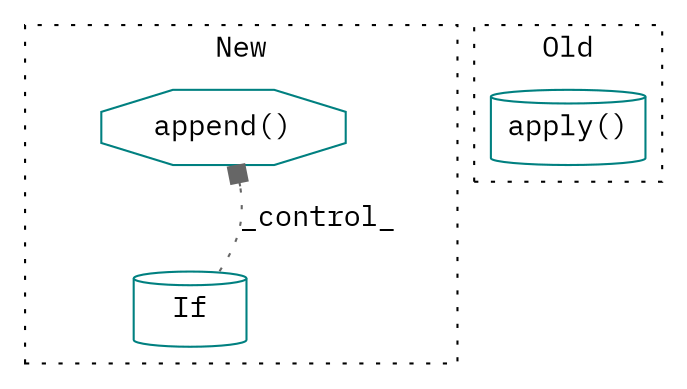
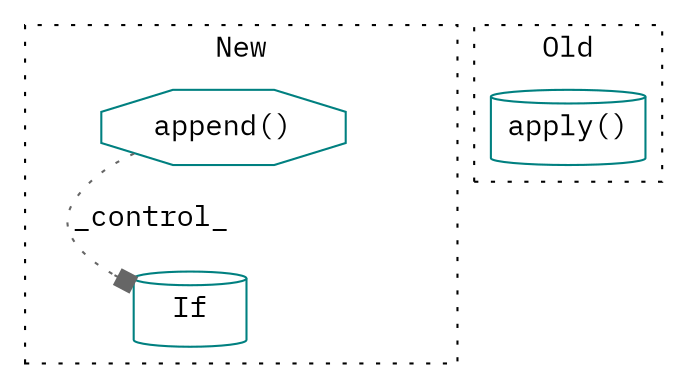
edge "If" -> "append()": reversed
